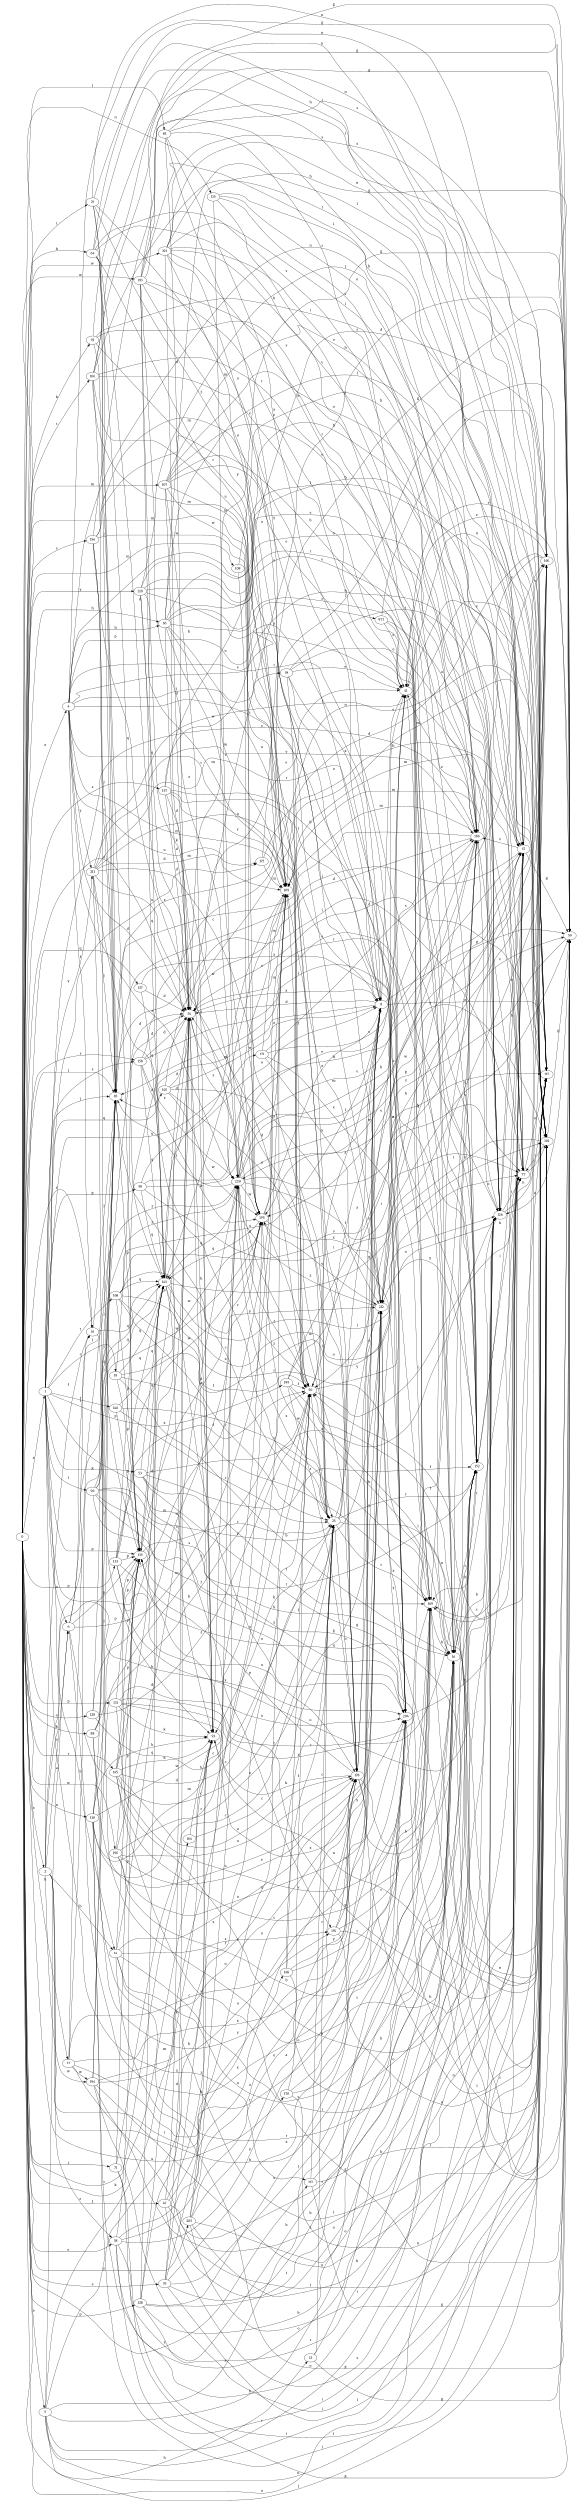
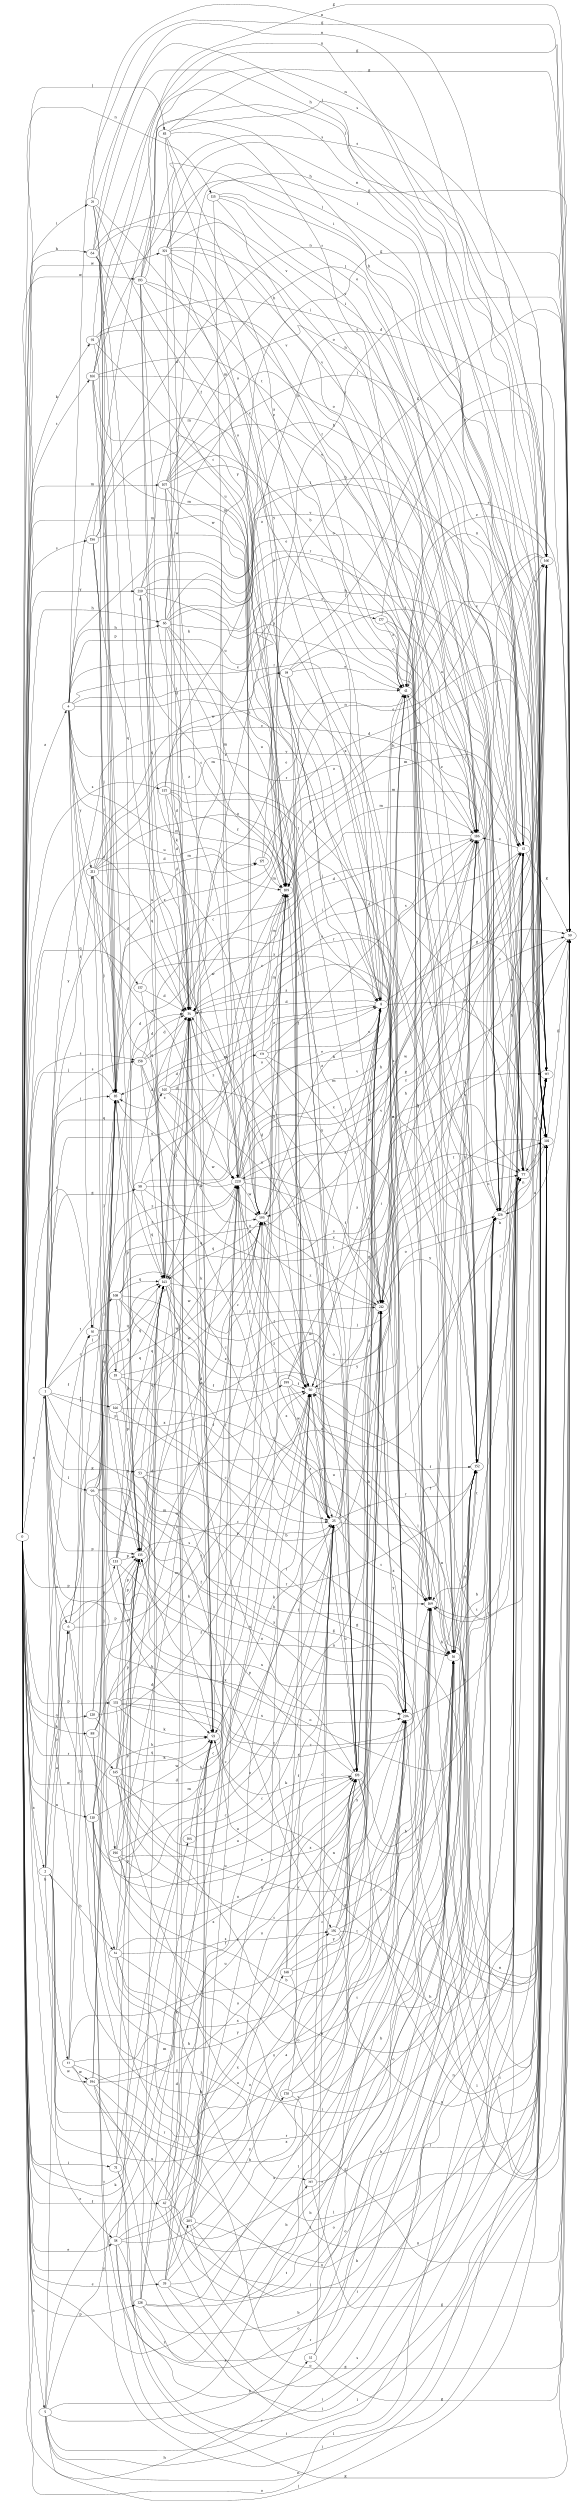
node "108": removed
node "977": label "977" -> "177"
edge "50" -> "178": added, label "u"
